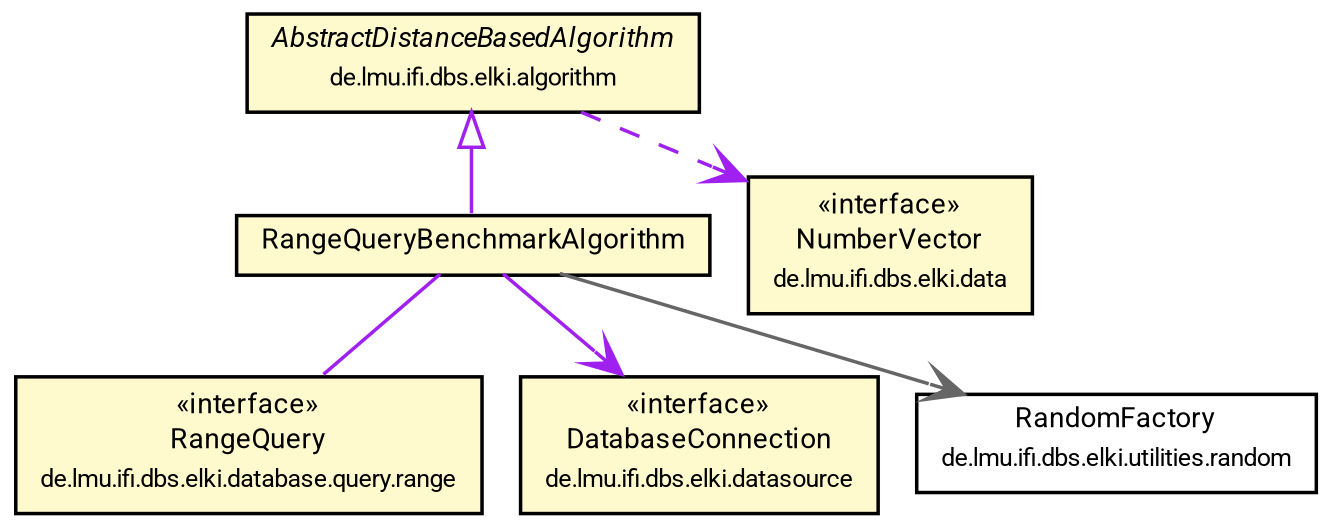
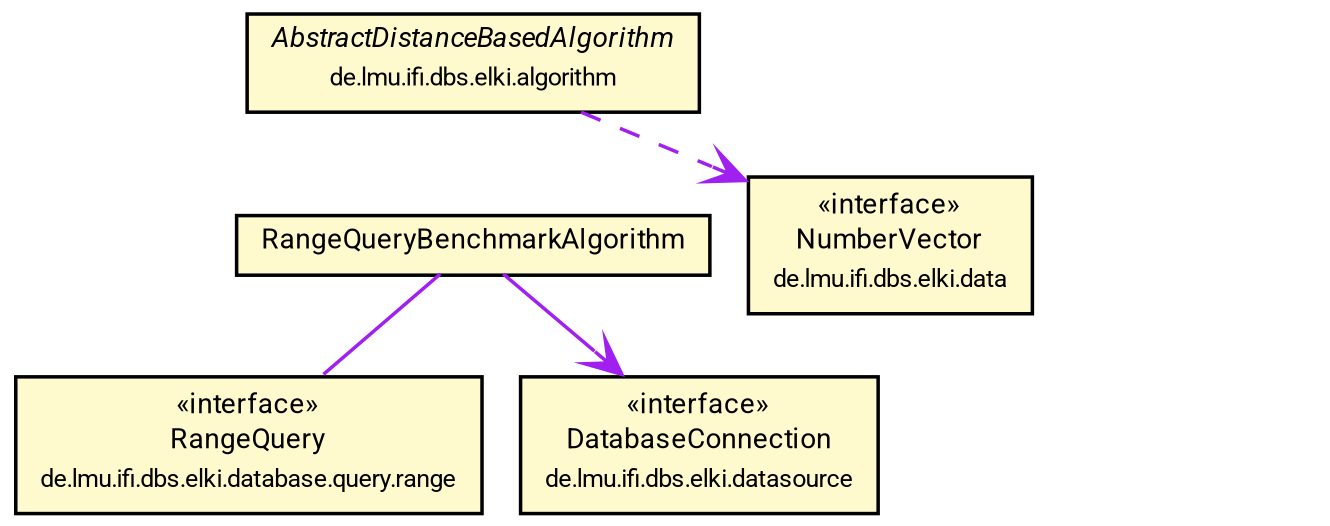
edge "RangeQueryBenchmarkAlgorithm" -> "AbstractDistanceBasedAlgorithm": removed
node "RandomFactory": removed
